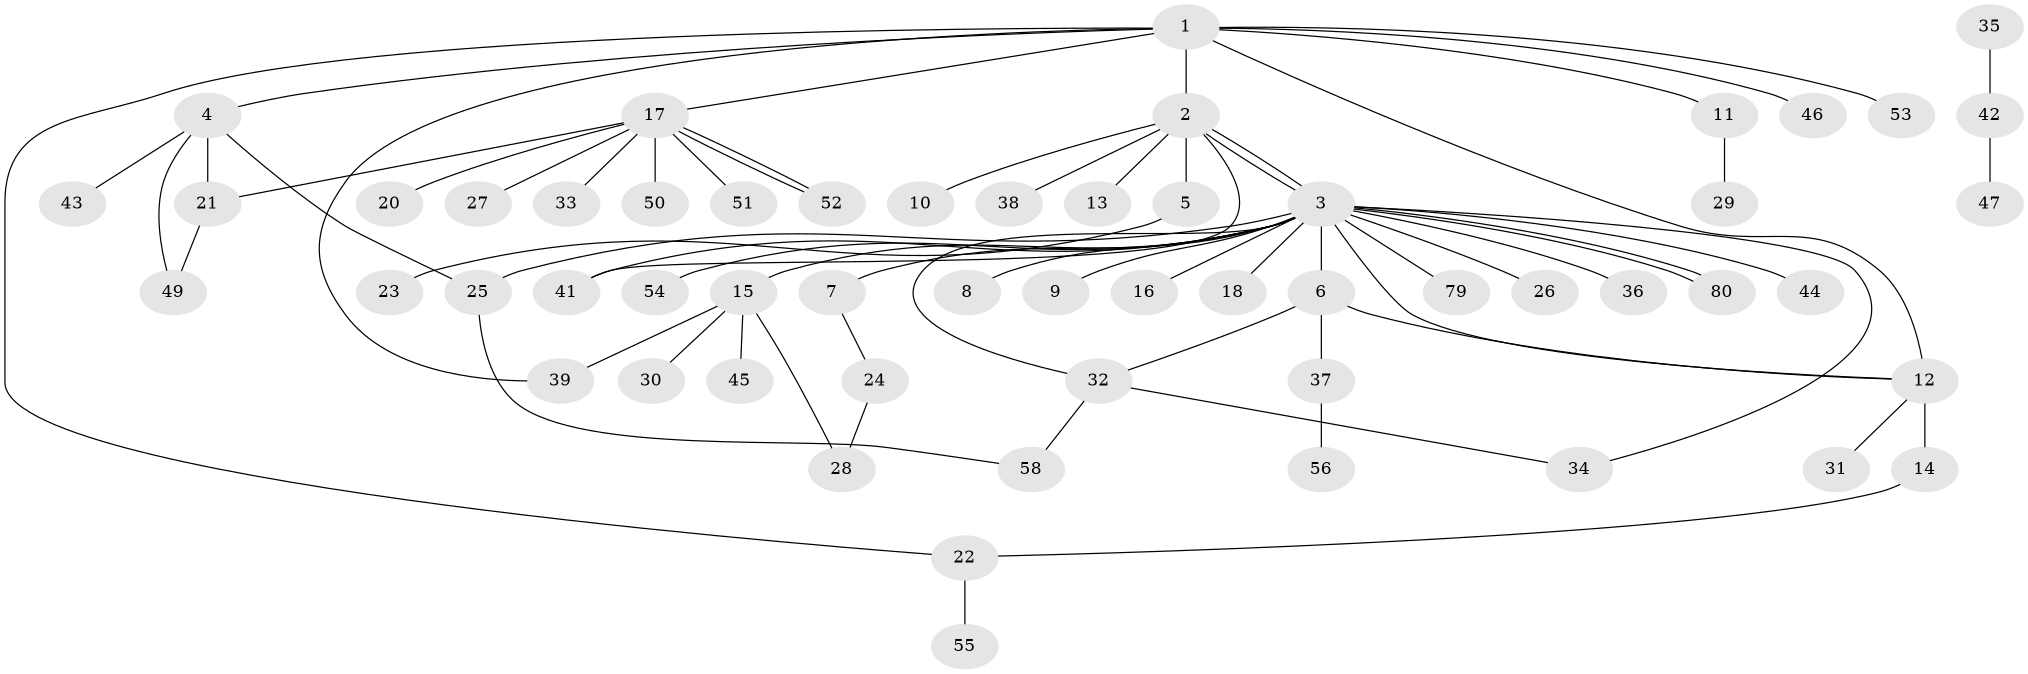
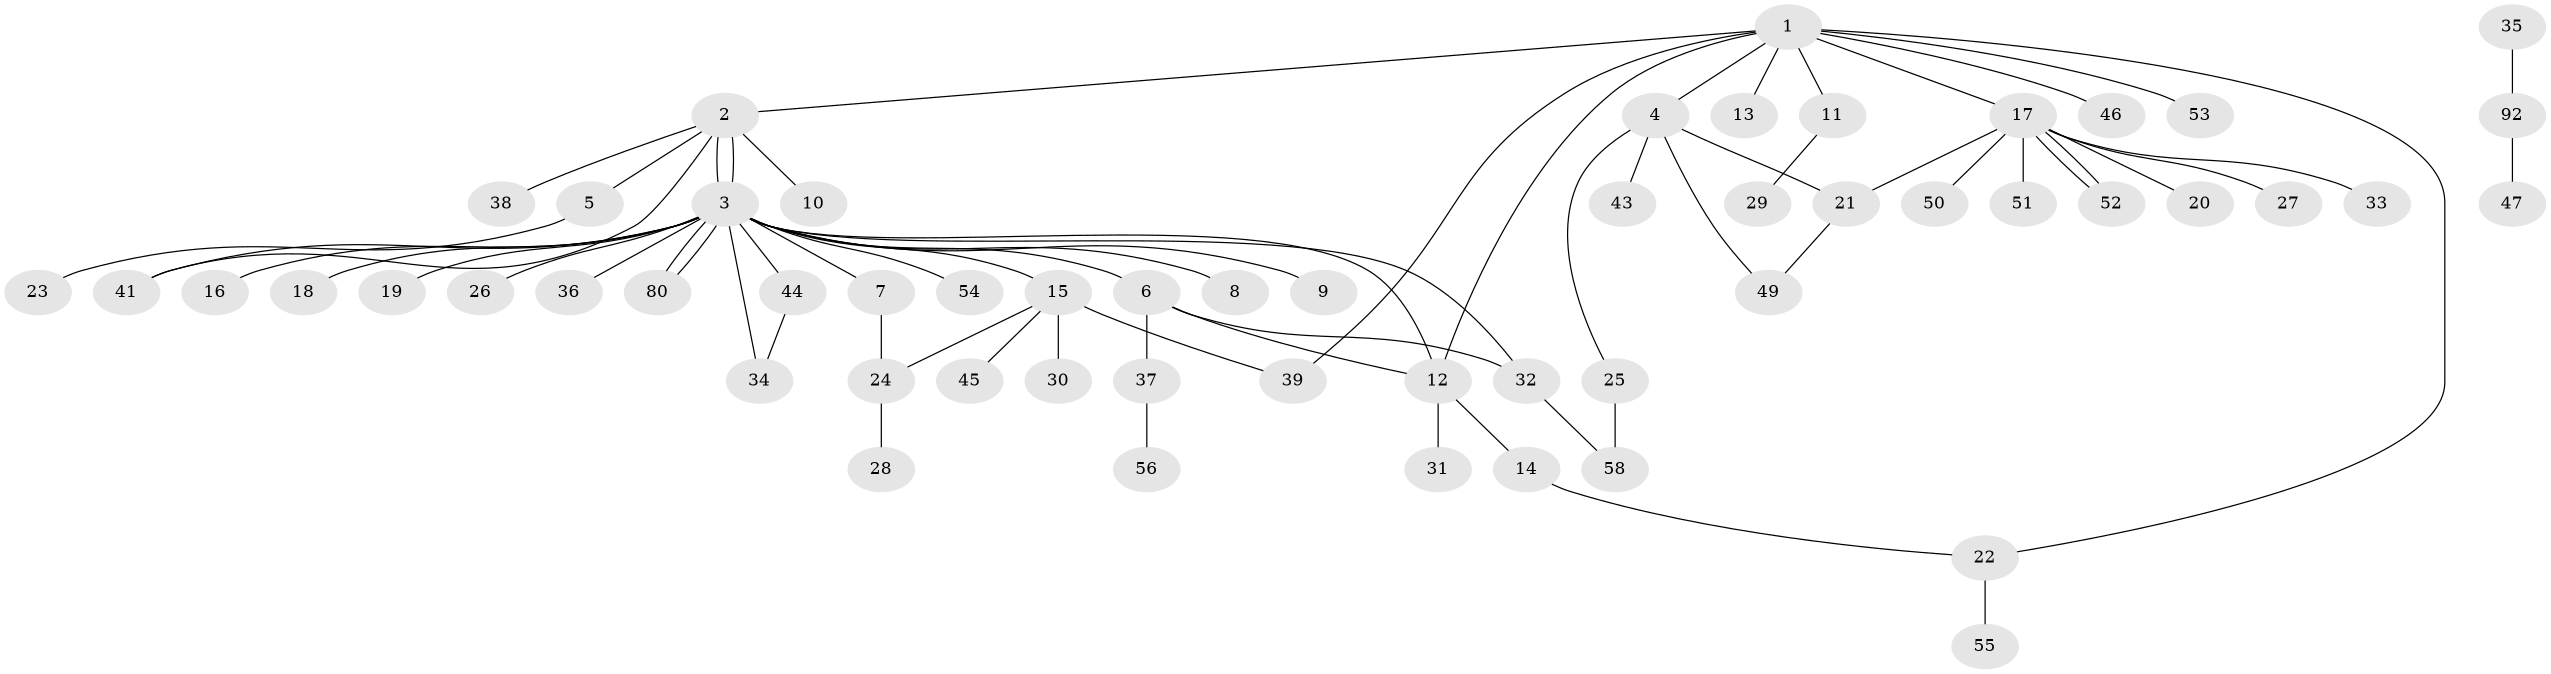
node "42": label "42" -> "92"
edge "2" -- "13": now "1" -- "13"
edge "3" -- "25": removed
node "79": label "79" -> "19"
edge "15" -- "28": now "15" -- "24"
edge "32" -- "34": now "44" -- "34"
